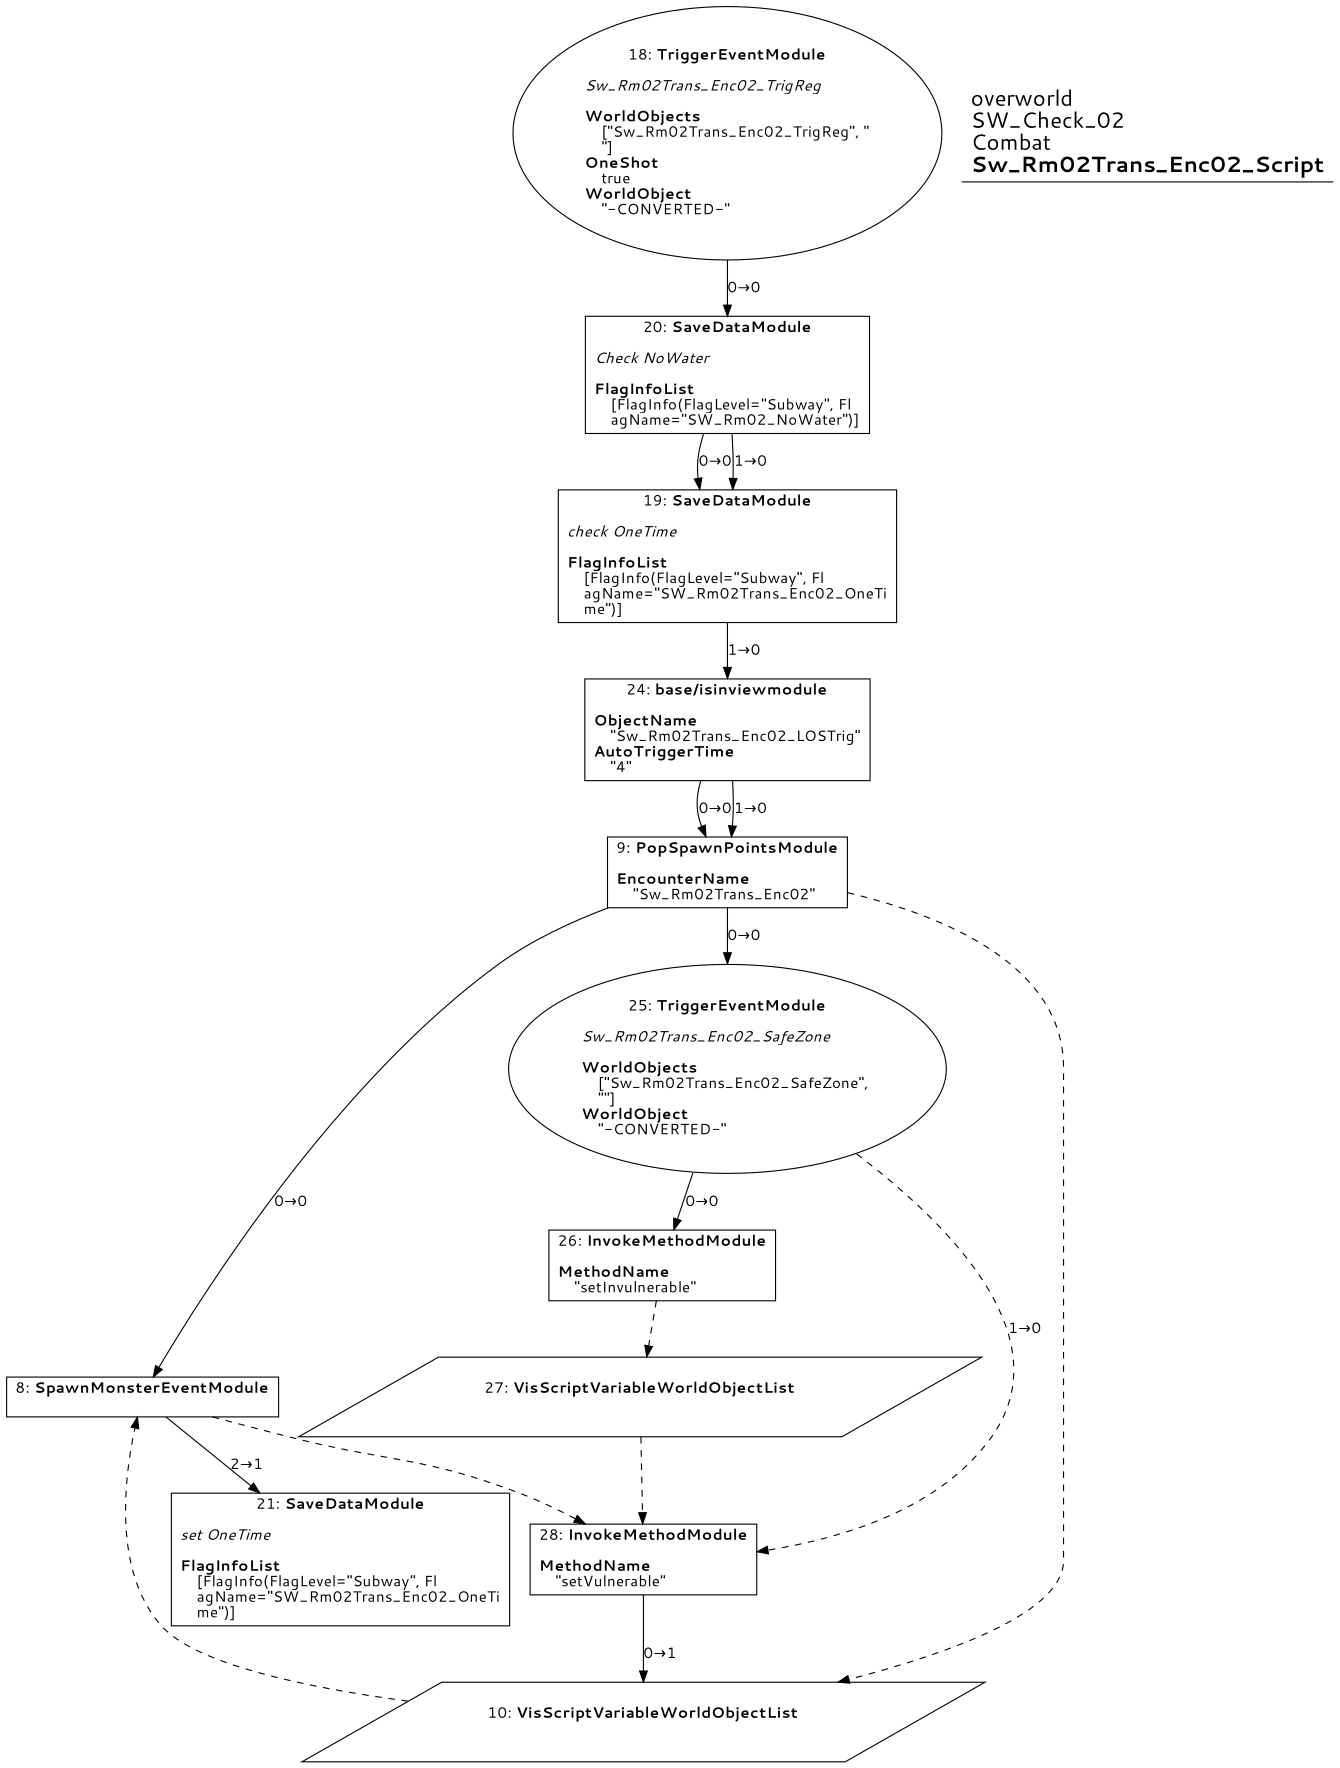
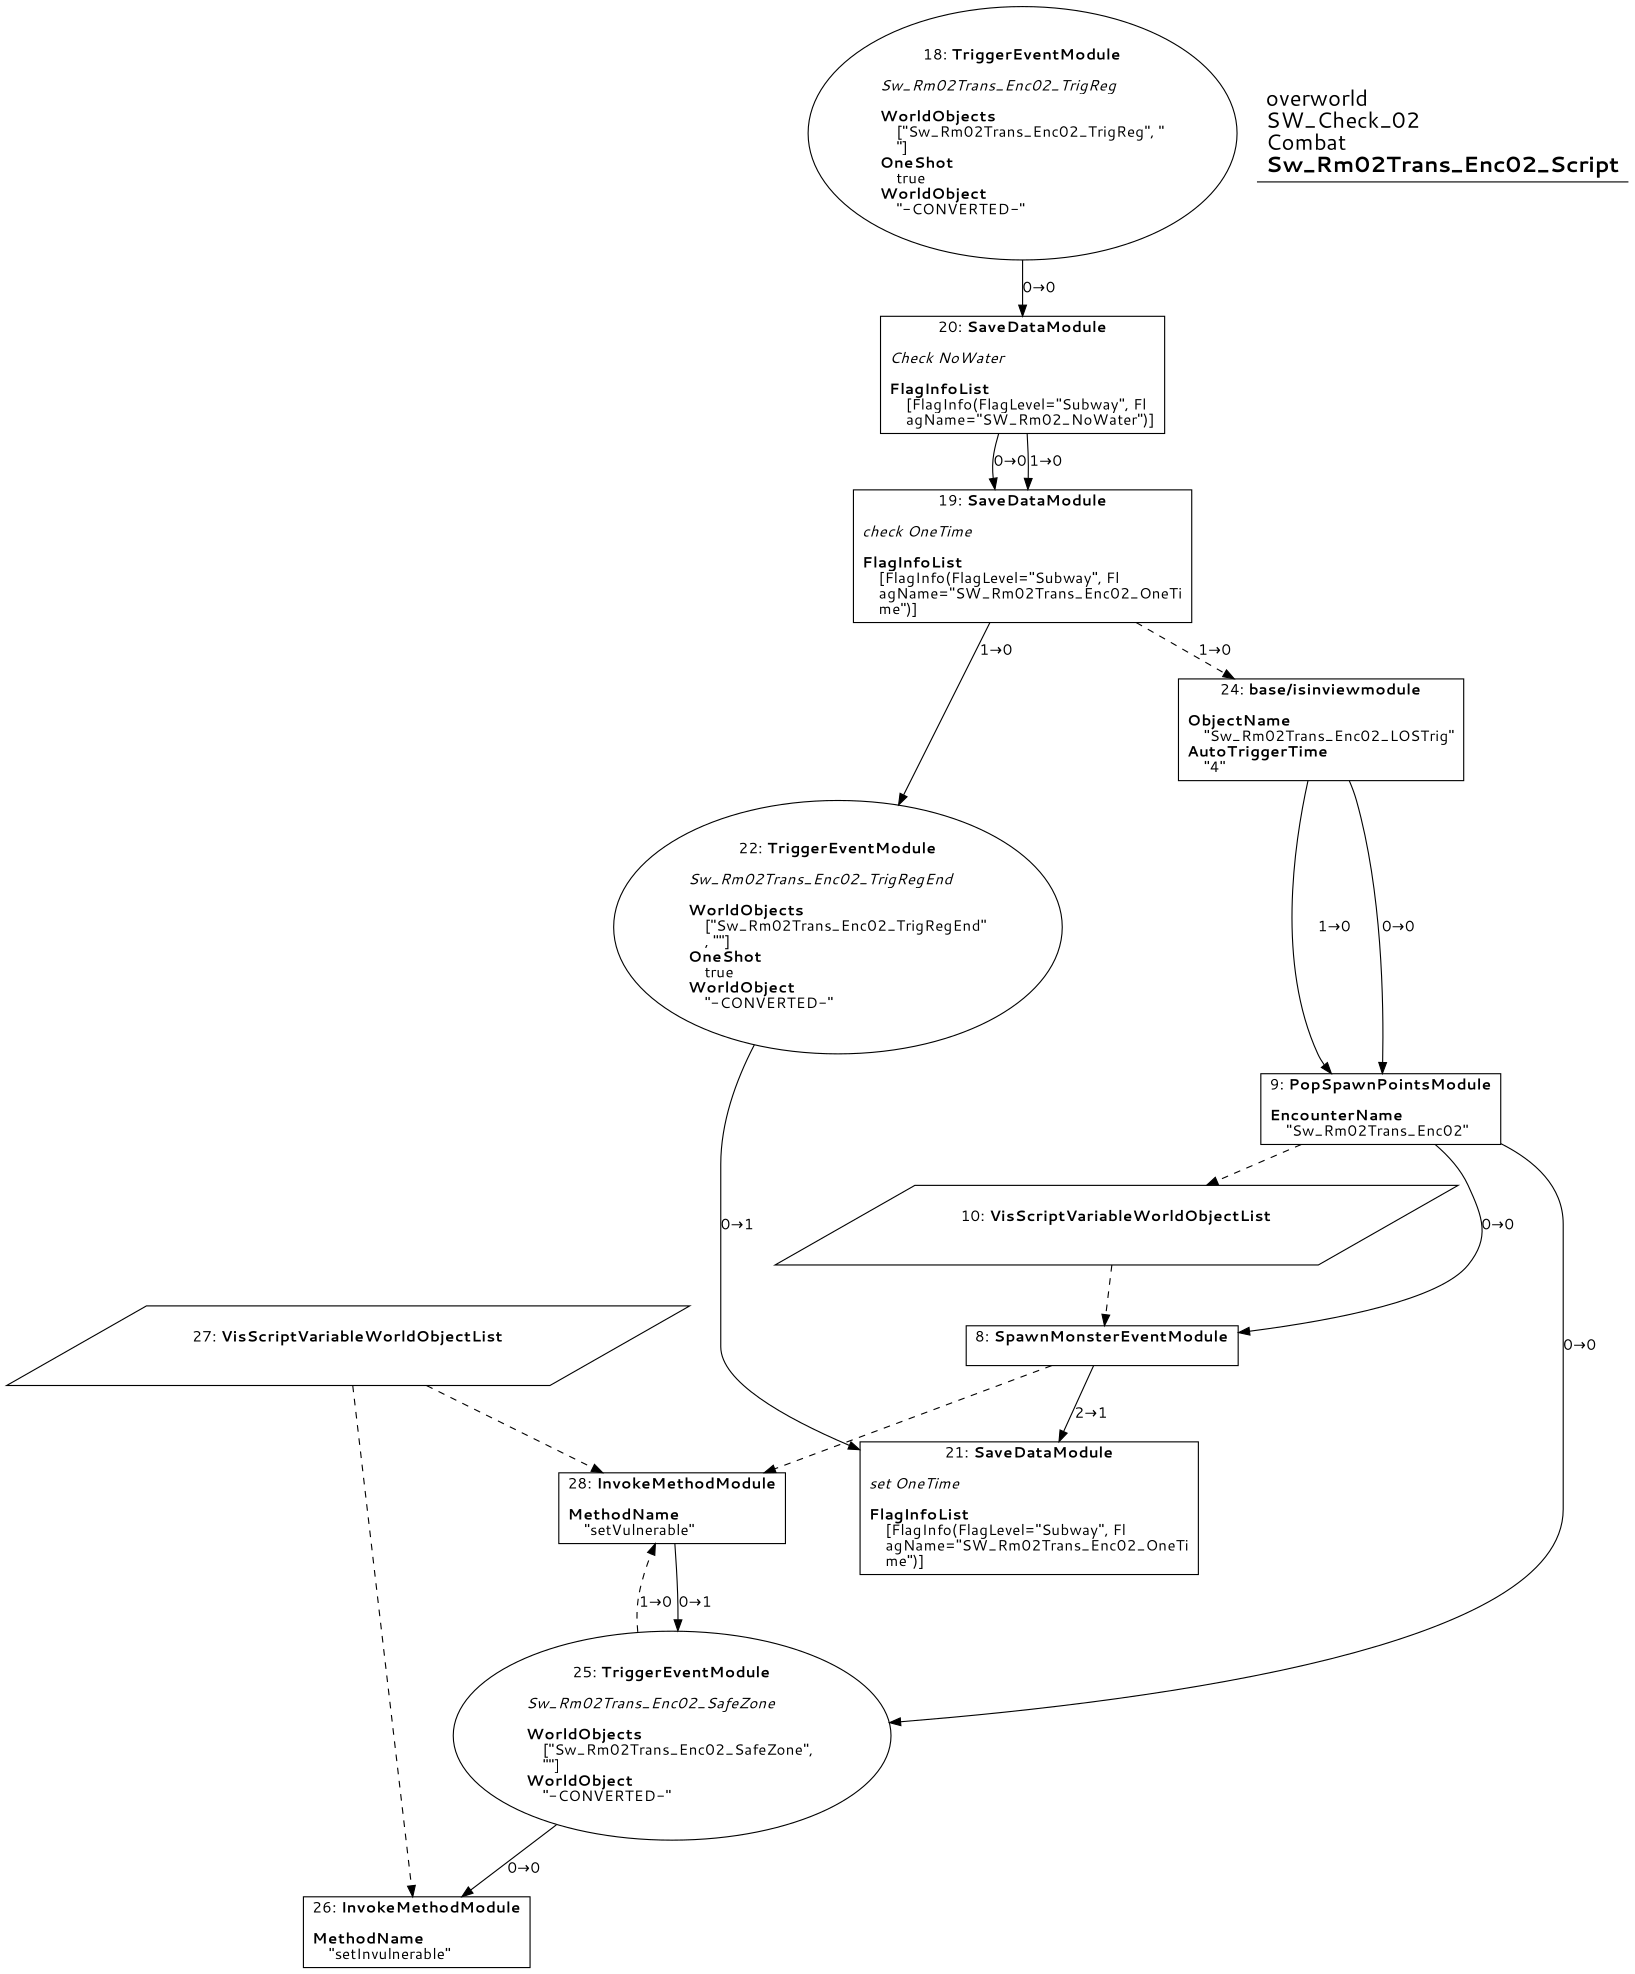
edge "19:" -> "24:": style solid -> dashed
node "22:": added
edge "26:" -> "27:": reversed
edge "28:" -> "10:": now "28:" -> "25:"
